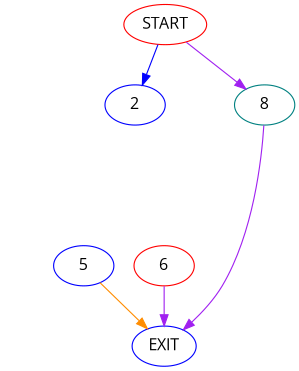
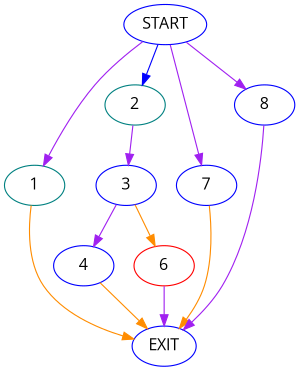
node "START": color red -> blue
node "2": color blue -> teal
node "8": color teal -> blue
node "1": added
node "3": added
node "7": added
node "5": label "5" -> "4"
